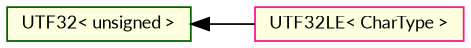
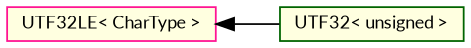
edge "UTF32LE< CharType >" -> "UTF32< unsigned >": reversed
